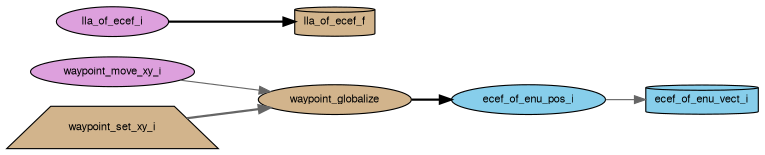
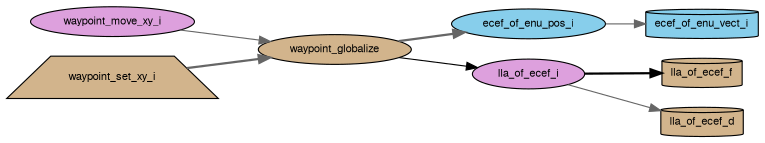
edge "waypoint_globalize" -> "lla_of_ecef_i": added
edge "waypoint_globalize" -> "ecef_of_enu_pos_i": color black -> gray40
node "lla_of_ecef_d": added
